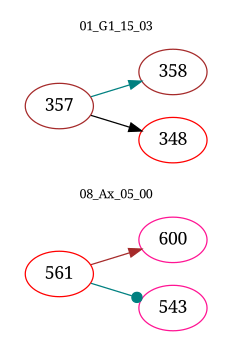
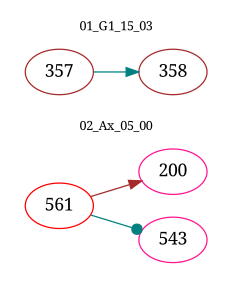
node "348": removed
cluster "08_Ax_05_00": label "08_Ax_05_00" -> "02_Ax_05_00"
node "600": label "600" -> "200"
